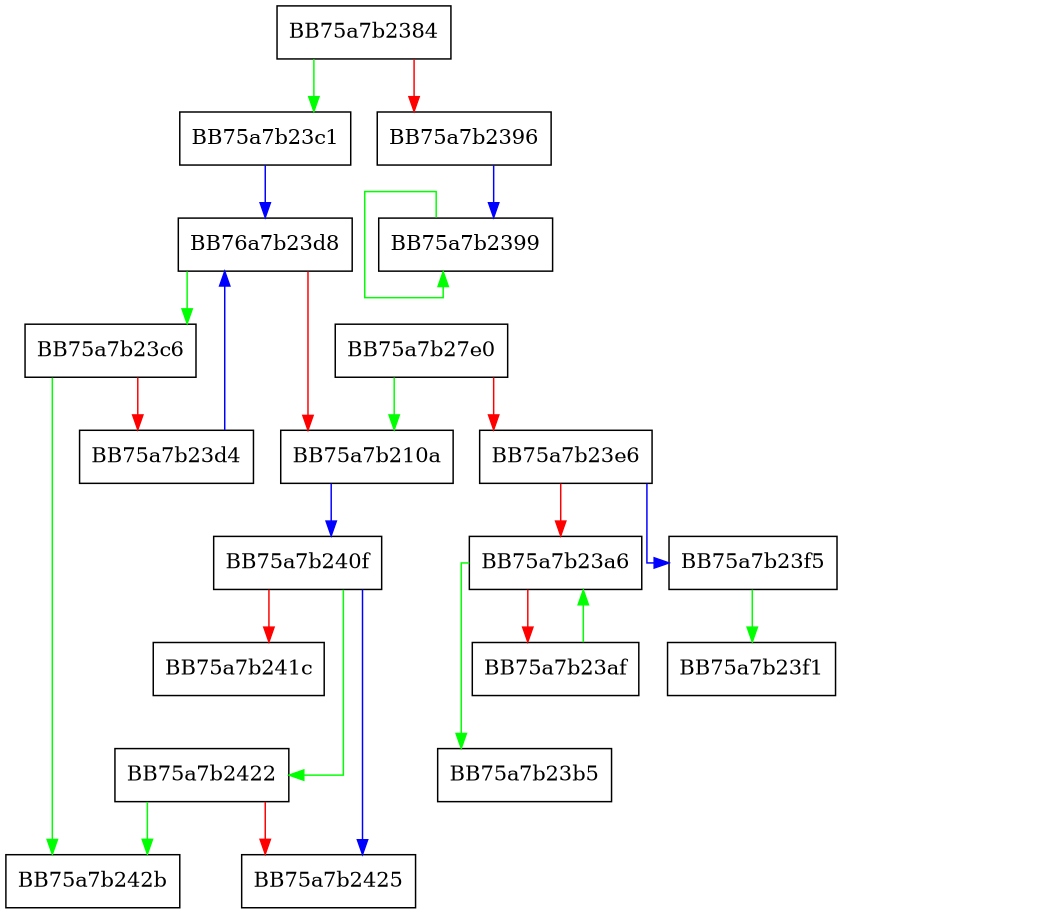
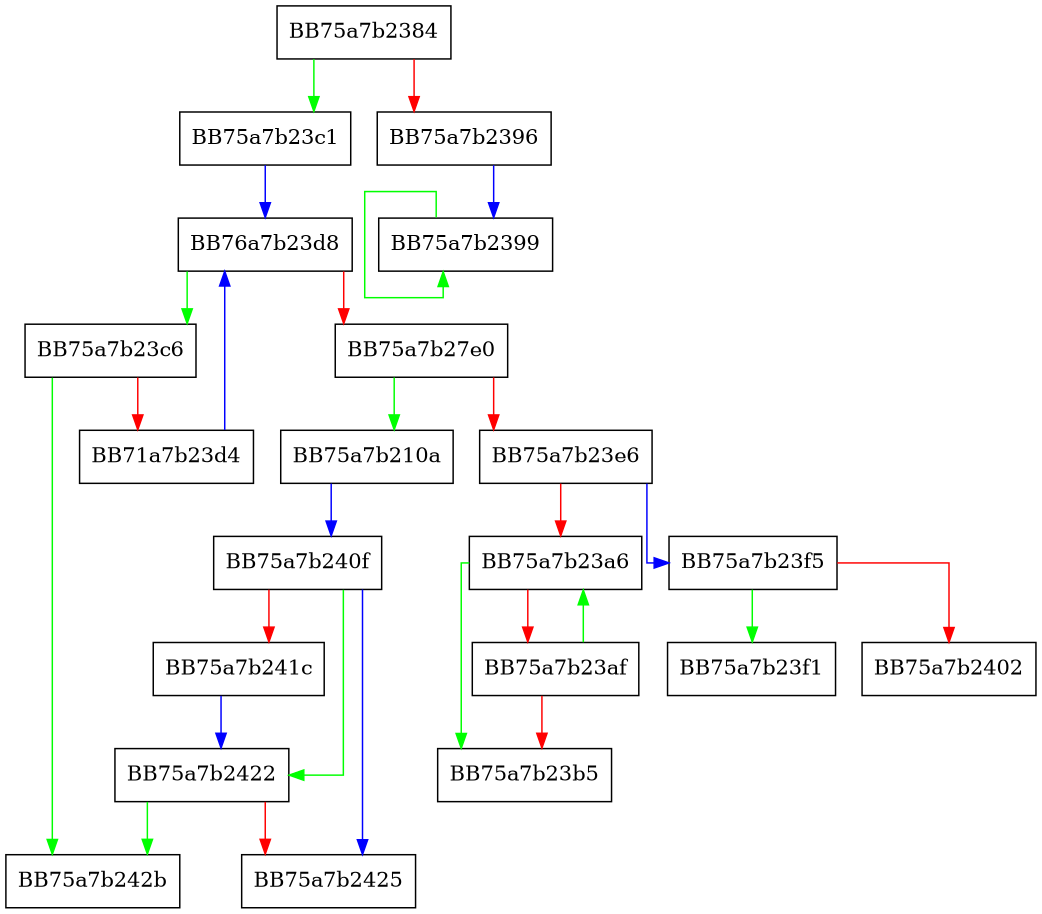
edge "BB76a7b23d8" -> "BB75a7b210a": now "BB76a7b23d8" -> "BB75a7b27e0"
node "BB75a7b23d4": label "BB75a7b23d4" -> "BB71a7b23d4"
node "BB75a7b2402": added
edge "BB75a7b241c" -> "BB75a7b2422": added
edge "BB75a7b23af" -> "BB75a7b23b5": added
